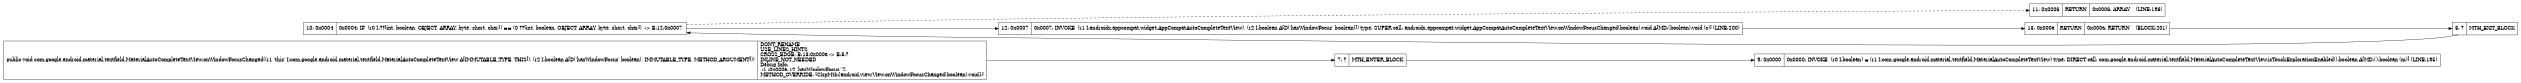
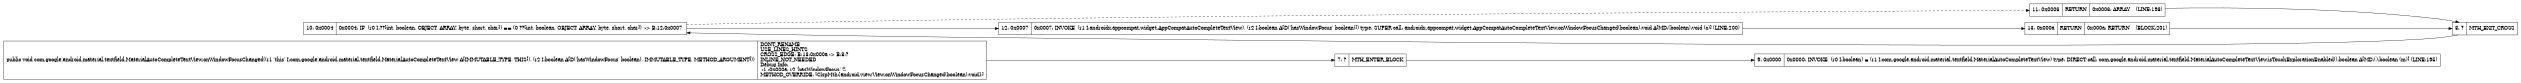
edge "11: 0x0006" -> "8: ?": added
node "8: ?": text "MTH_EXIT_BLOCK" -> "MTH_EXIT_CROSS"
